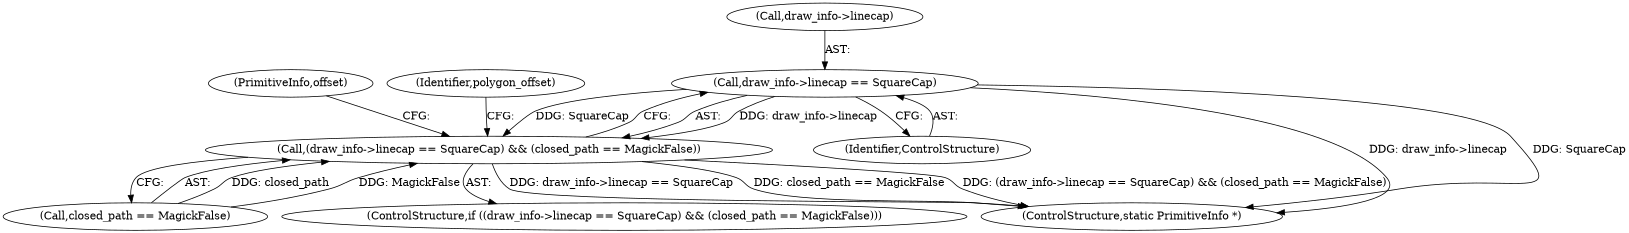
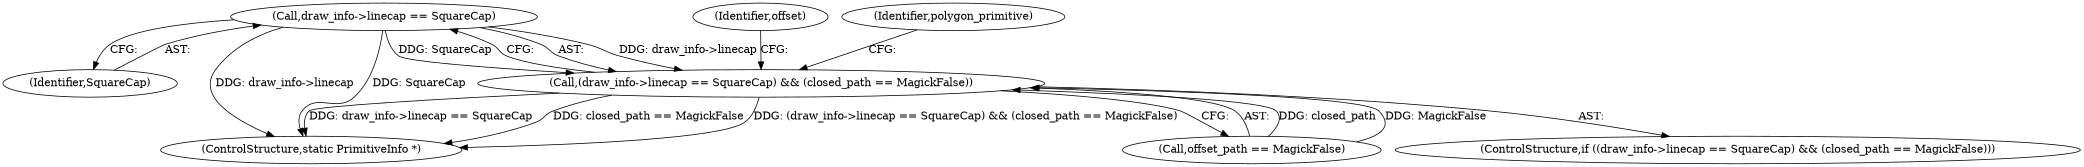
node "(Call,draw_info->linecap)": removed
node "(PrimitiveInfo,offset)": label "(PrimitiveInfo,offset)" -> "(Identifier,offset)"
node "(Identifier,polygon_offset)": label "(Identifier,polygon_offset)" -> "(Identifier,polygon_primitive)"
node "(Identifier,ControlStructure)": label "(Identifier,ControlStructure)" -> "(Identifier,SquareCap)"
node "(Call,closed_path == MagickFalse)": label "(Call,closed_path == MagickFalse)" -> "(Call,offset_path == MagickFalse)"
